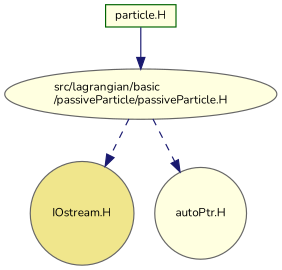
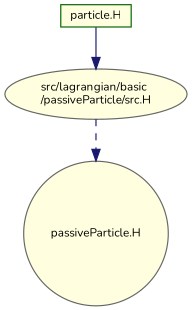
node "src/lagrangian/basic /passiveParticle/passiveParticle.H": label "src/lagrangian/basic /passiveParticle/passiveParticle.H" -> "src/lagrangian/basic /passiveParticle/src.H"
node "IOstream.H": removed
node "autoPtr.H": label "autoPtr.H" -> "passiveParticle.H"
